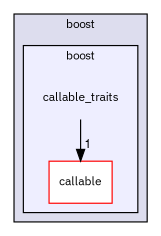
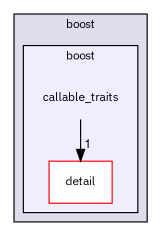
node "callable": label "callable" -> "detail"
